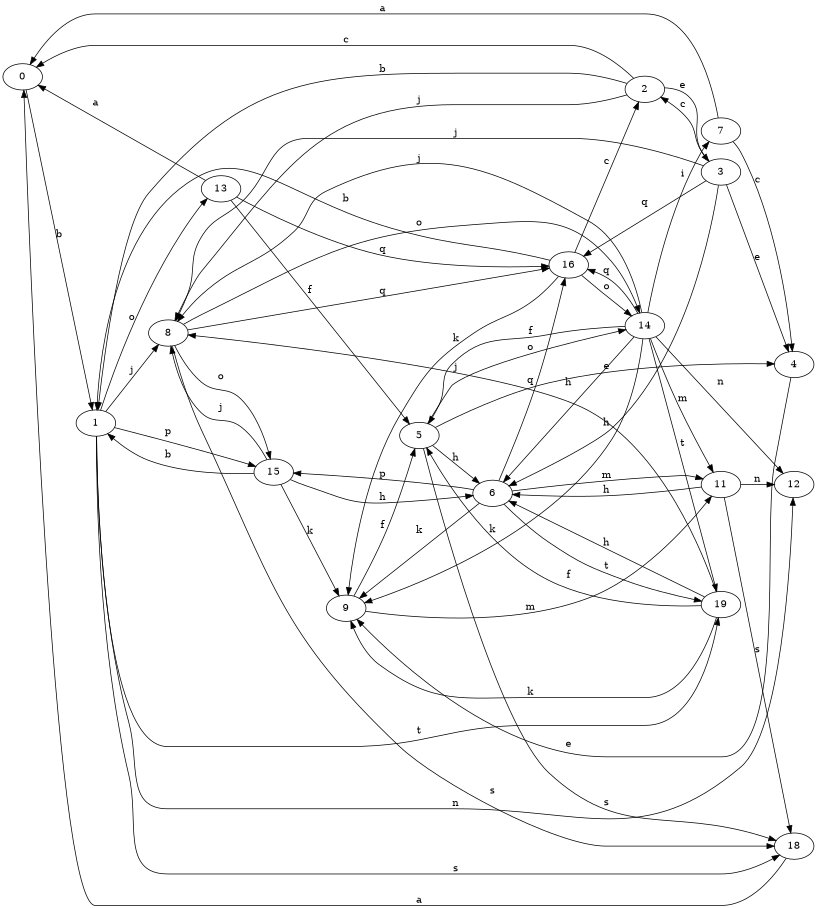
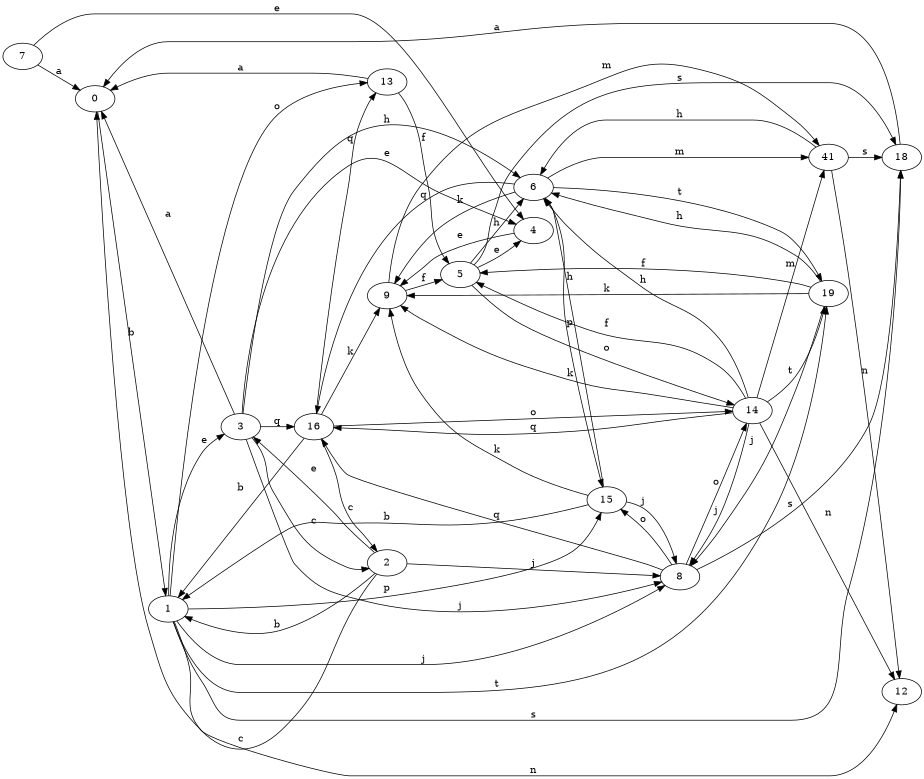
edge "7" -> "4": label "c" -> "e"
edge "14" -> "7": removed, label "i"
edge "13" -> "16": reversed
edge "3" -> "0": added, label "a"
edge "1" -> "3": added, label "e"
node "11": label "11" -> "41"
